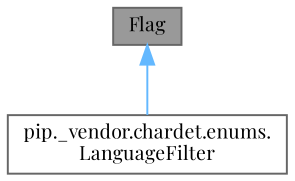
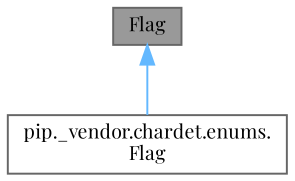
node "pip._vendor.chardet.enums. LanguageFilter": label "pip._vendor.chardet.enums. LanguageFilter" -> "pip._vendor.chardet.enums. Flag"
